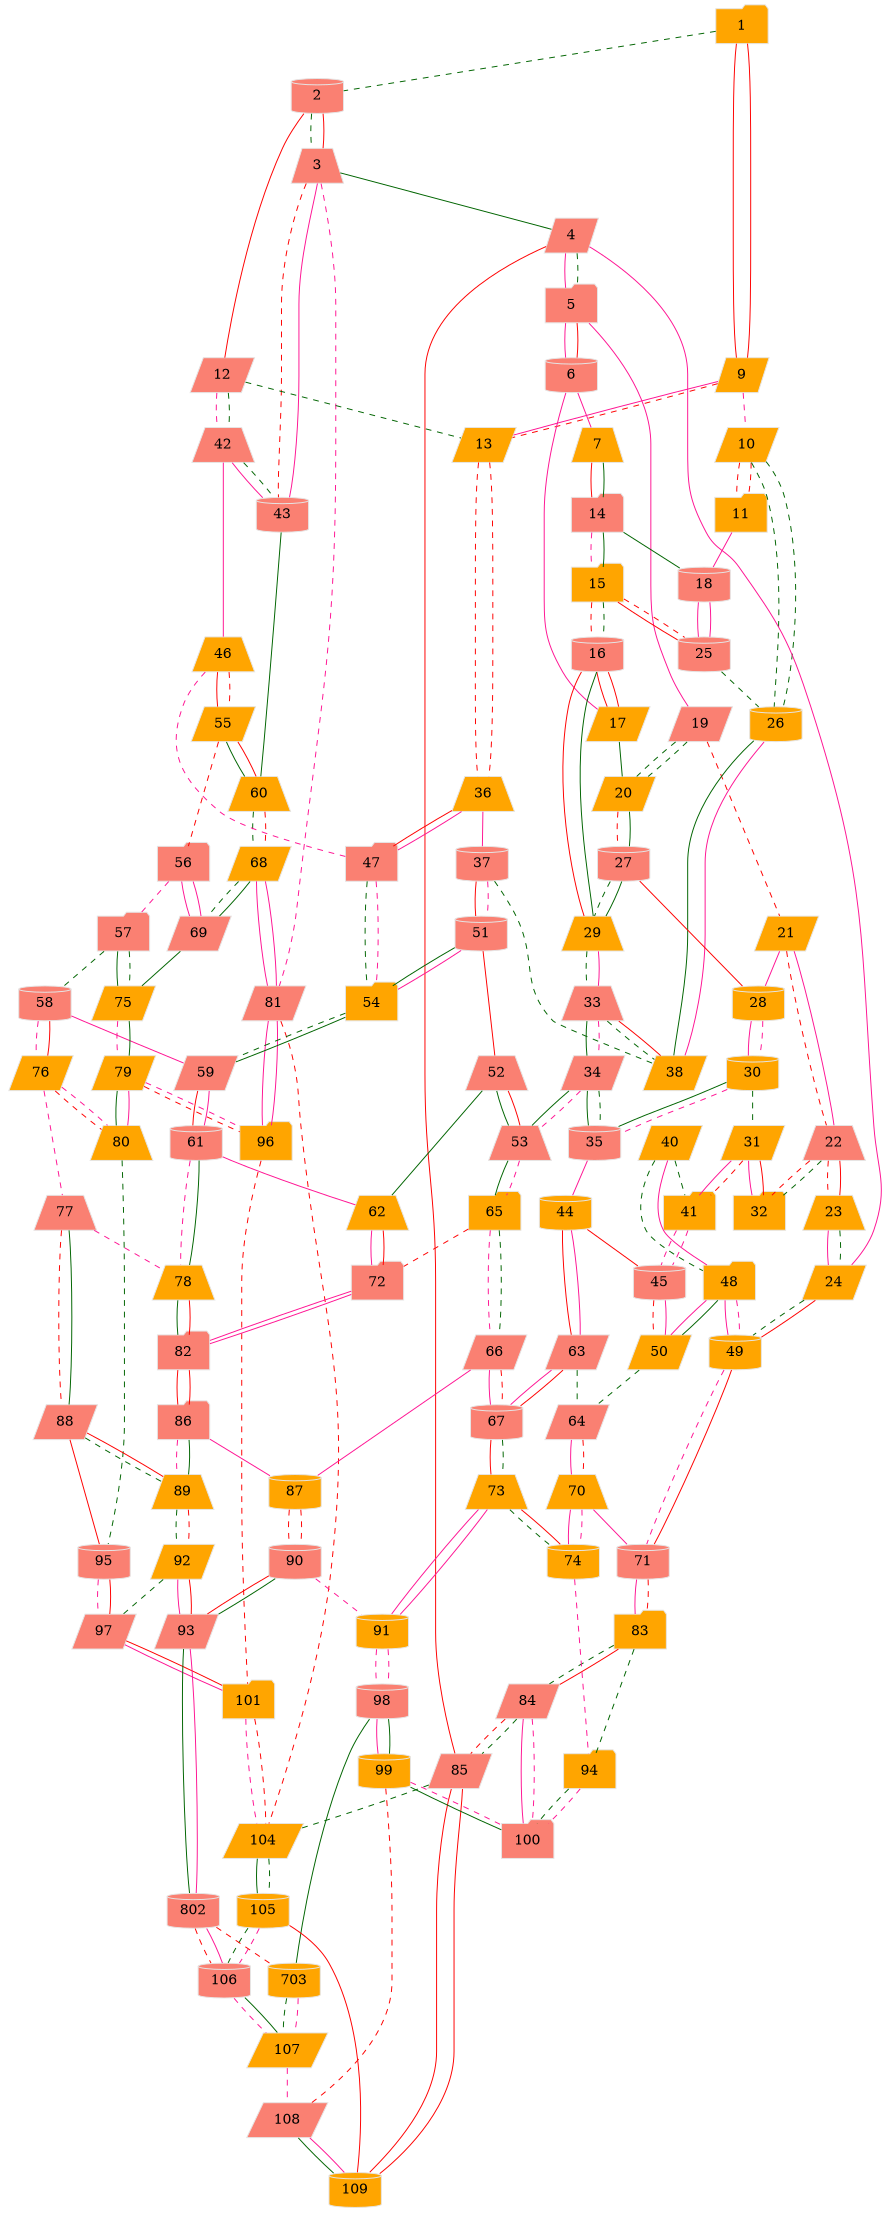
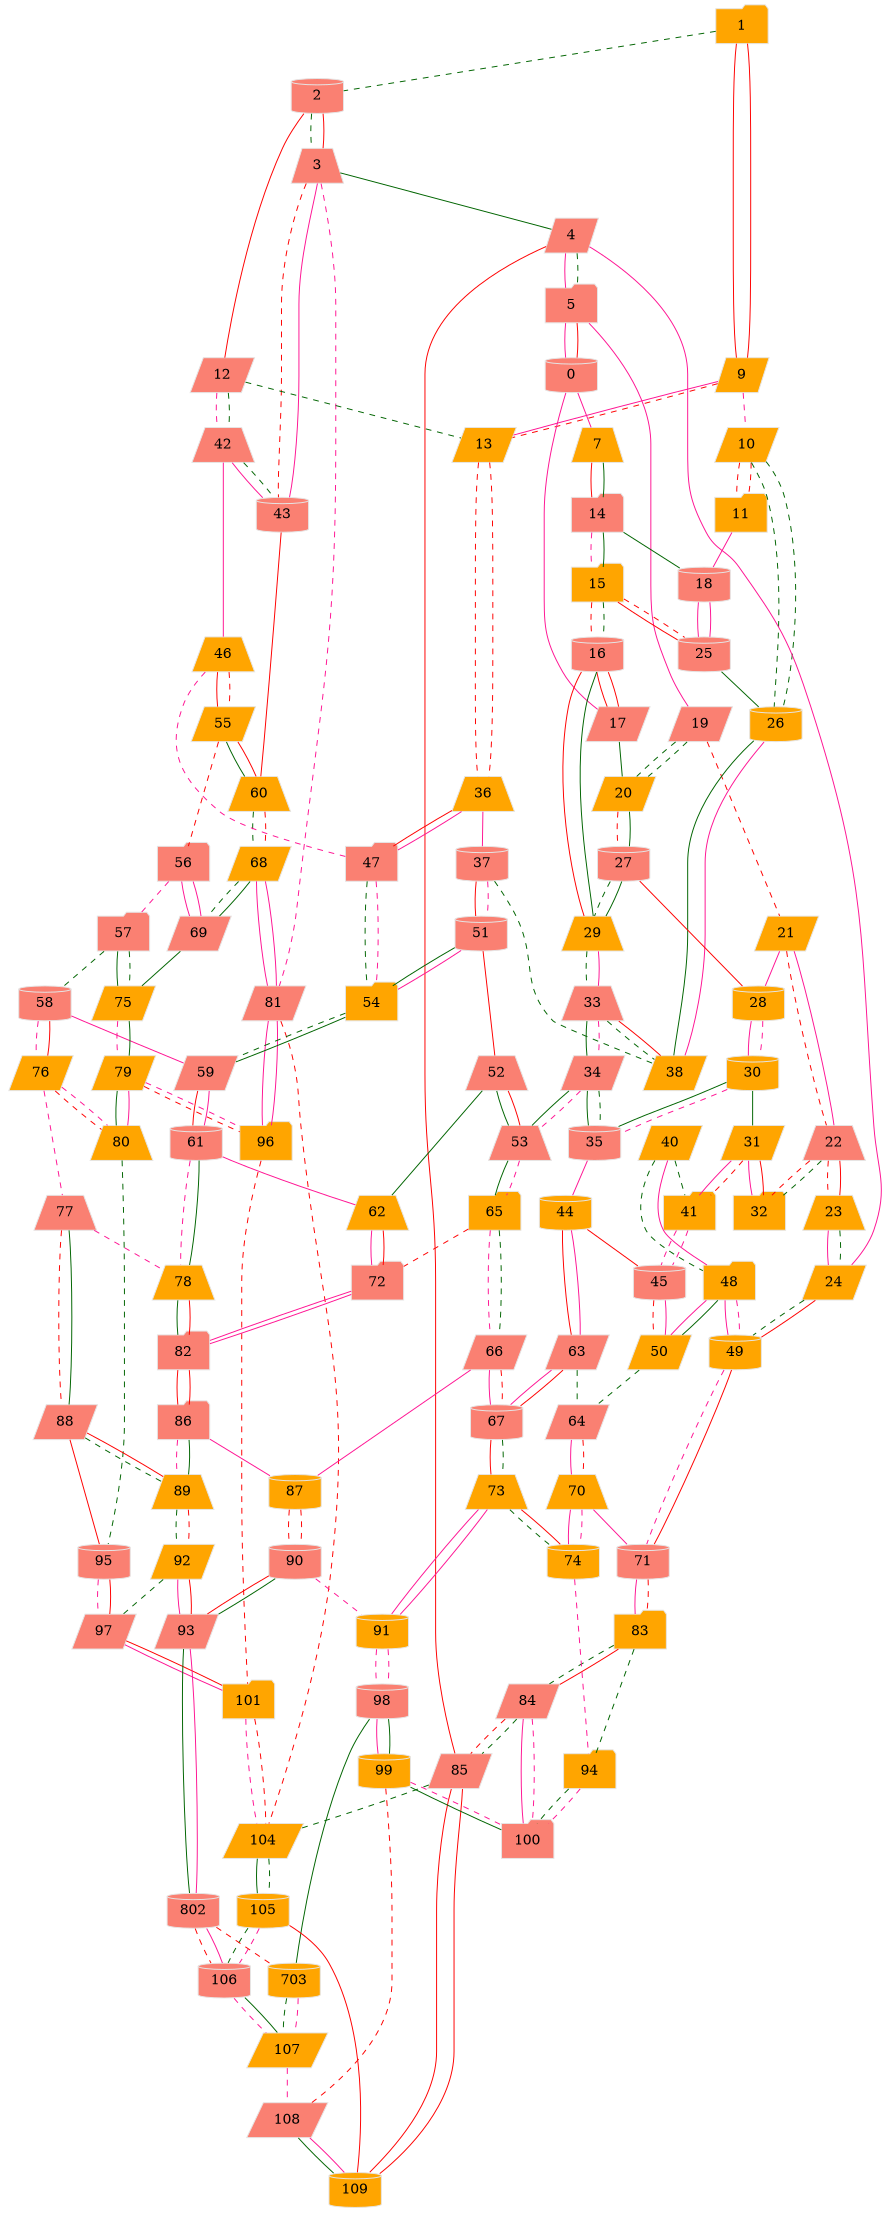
node "6": label "6" -> "0"
edge "43" -- "60": color darkgreen -> red
edge "25" -- "26": style dashed -> solid
node "17": fillcolor orange -> salmon
edge "30" -- "31": style dashed -> solid
